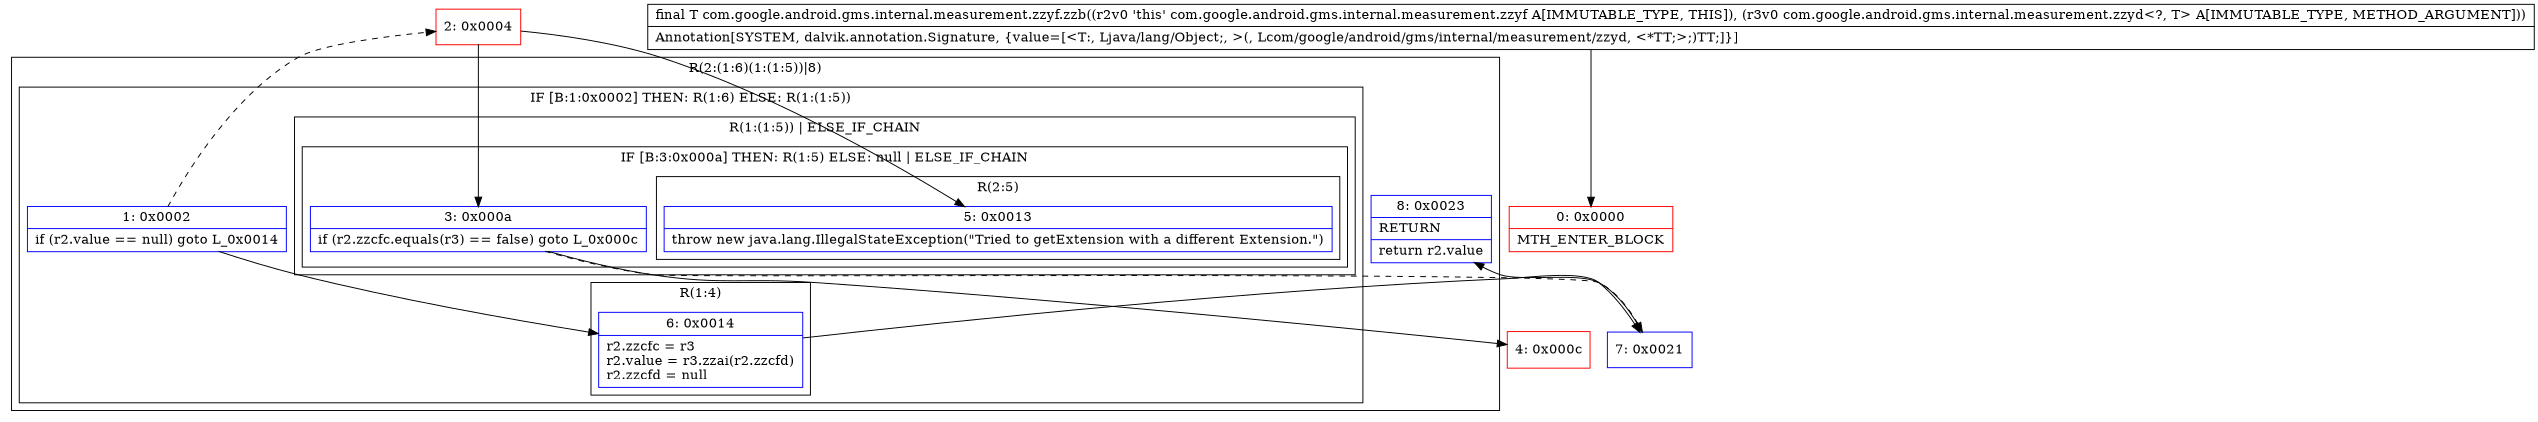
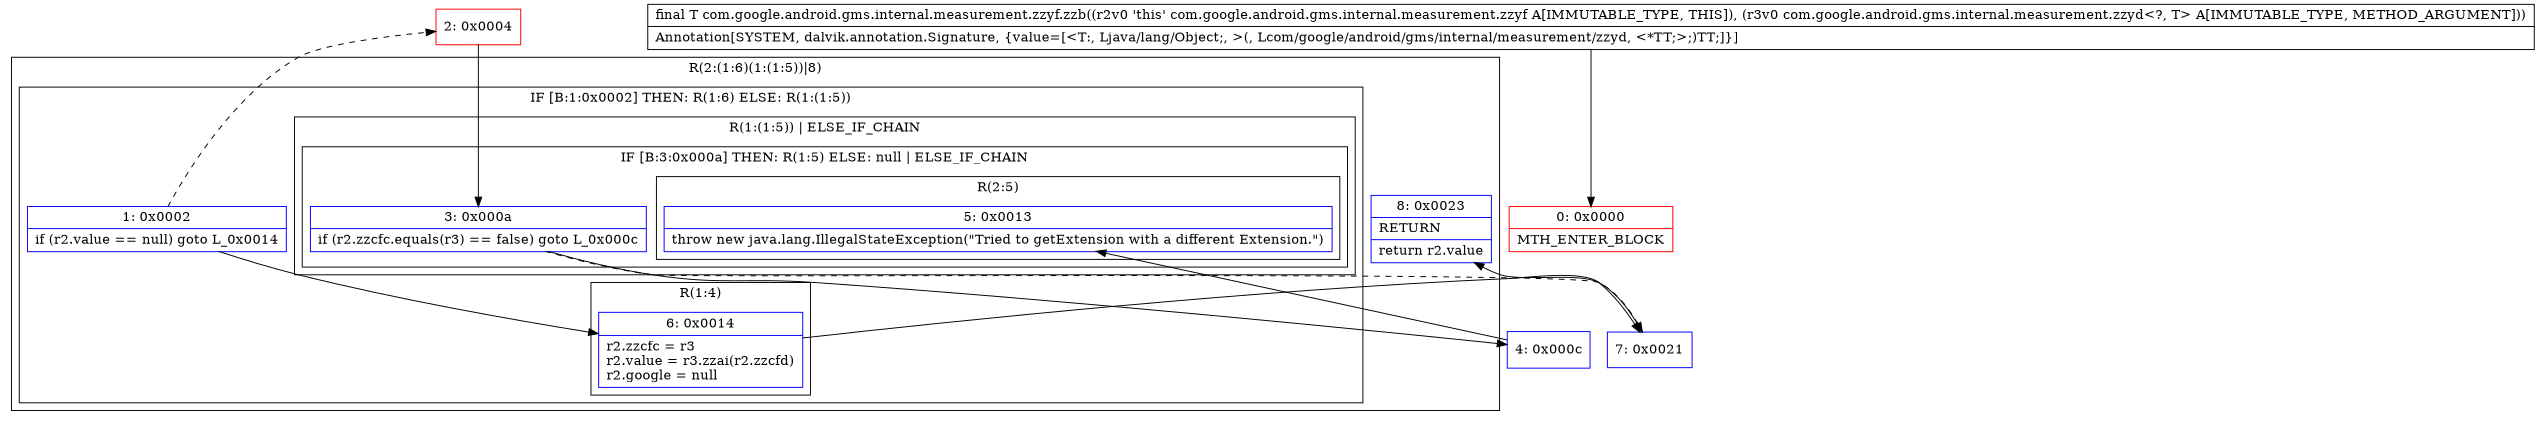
edge "2: 0x0004" -> "5: 0x0013": now "4: 0x000c" -> "5: 0x0013"
node "4: 0x000c": color red -> blue
node "6: 0x0014": text "r2.zzcfd = null" -> "r2.google = null"
